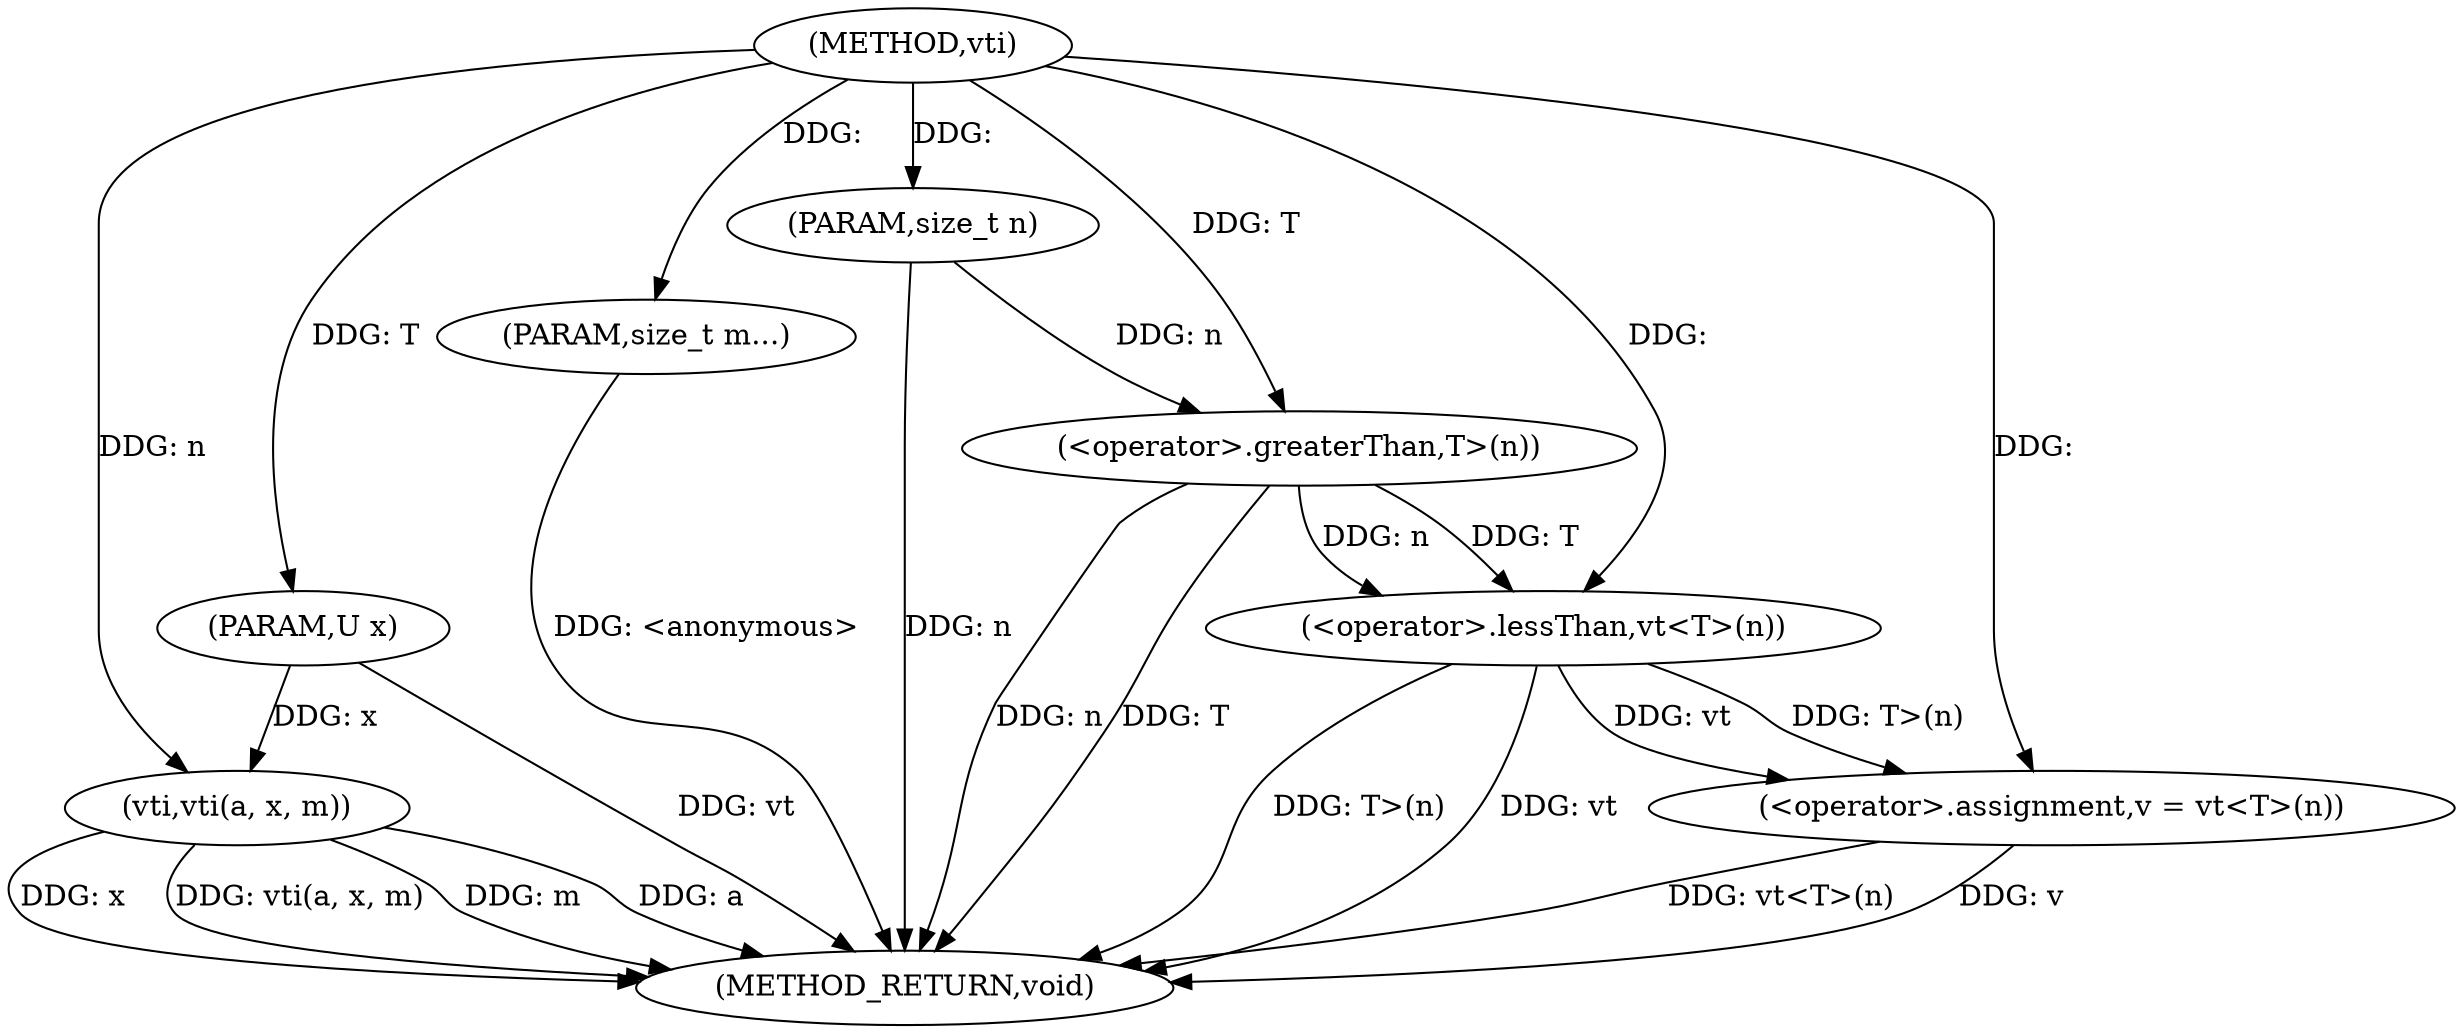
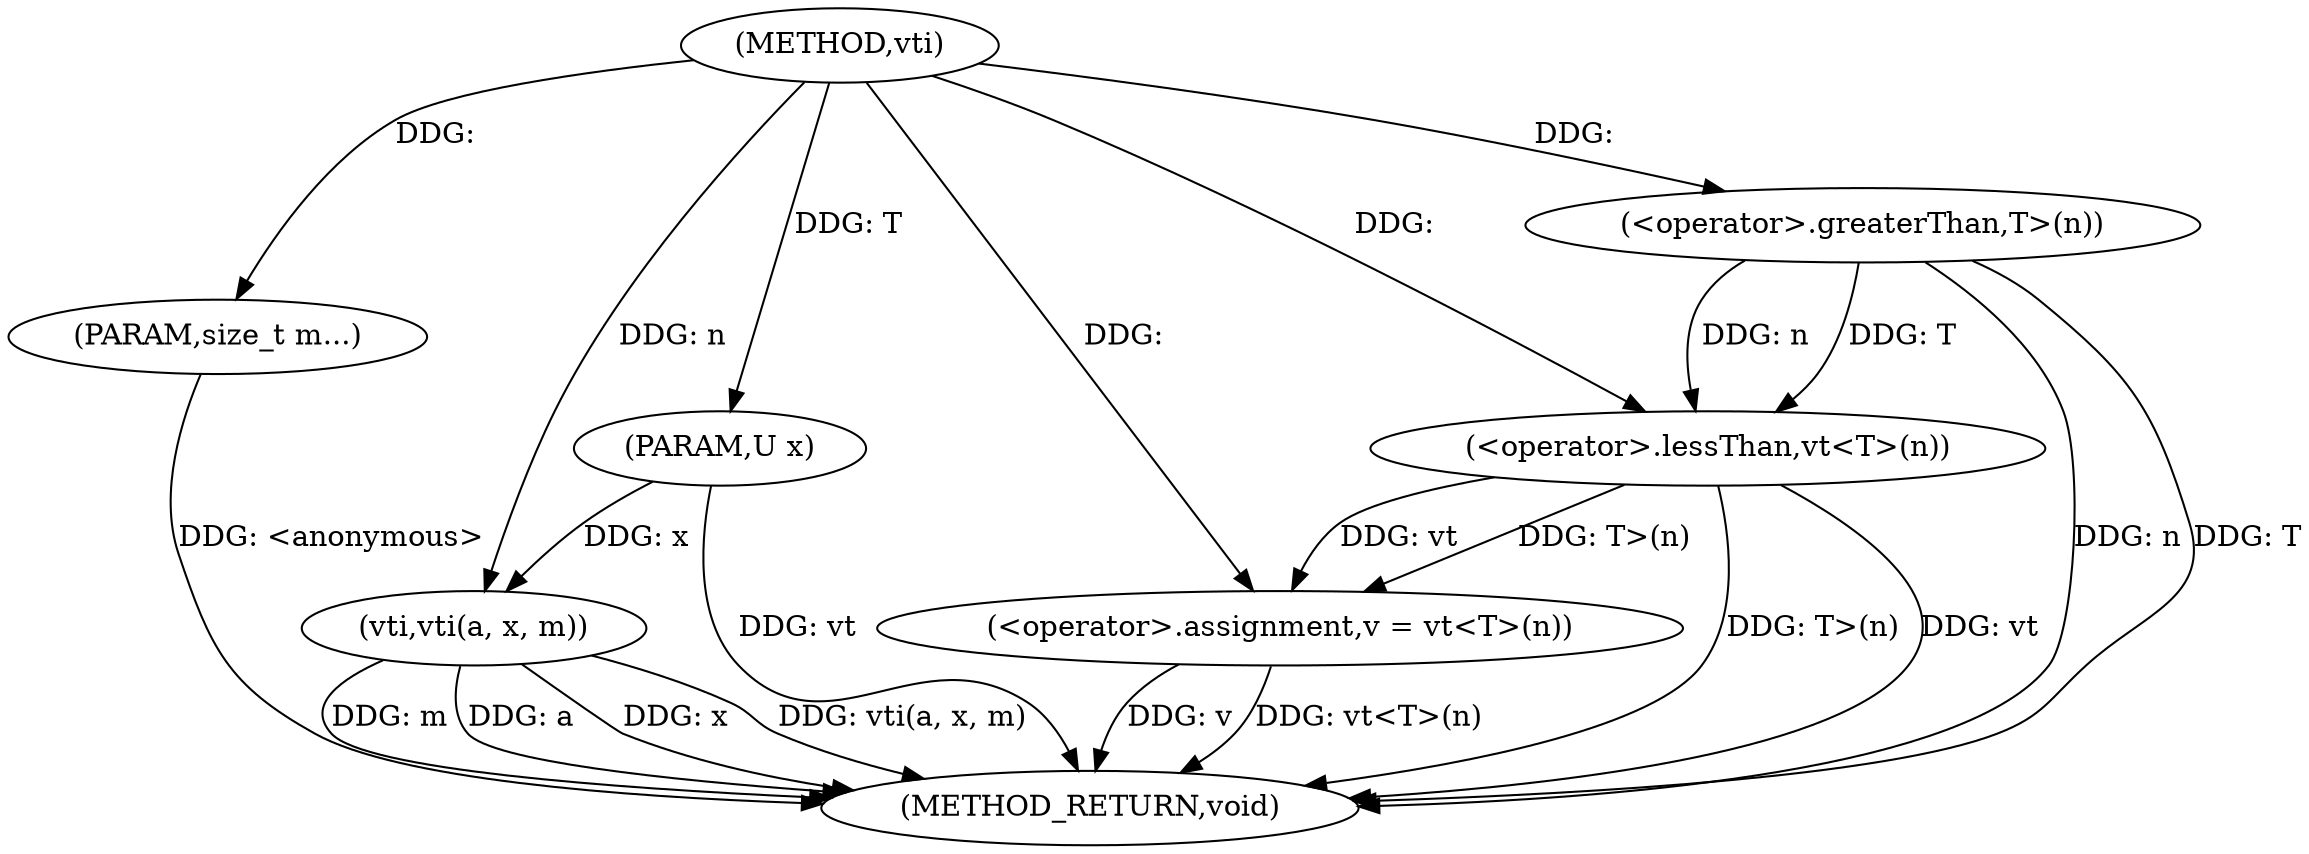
node "(PARAM,size_t n)": removed
edge "(METHOD,vti)" -> "(<operator>.greaterThan,T>(n))": label "DDG: T" -> "DDG: "
